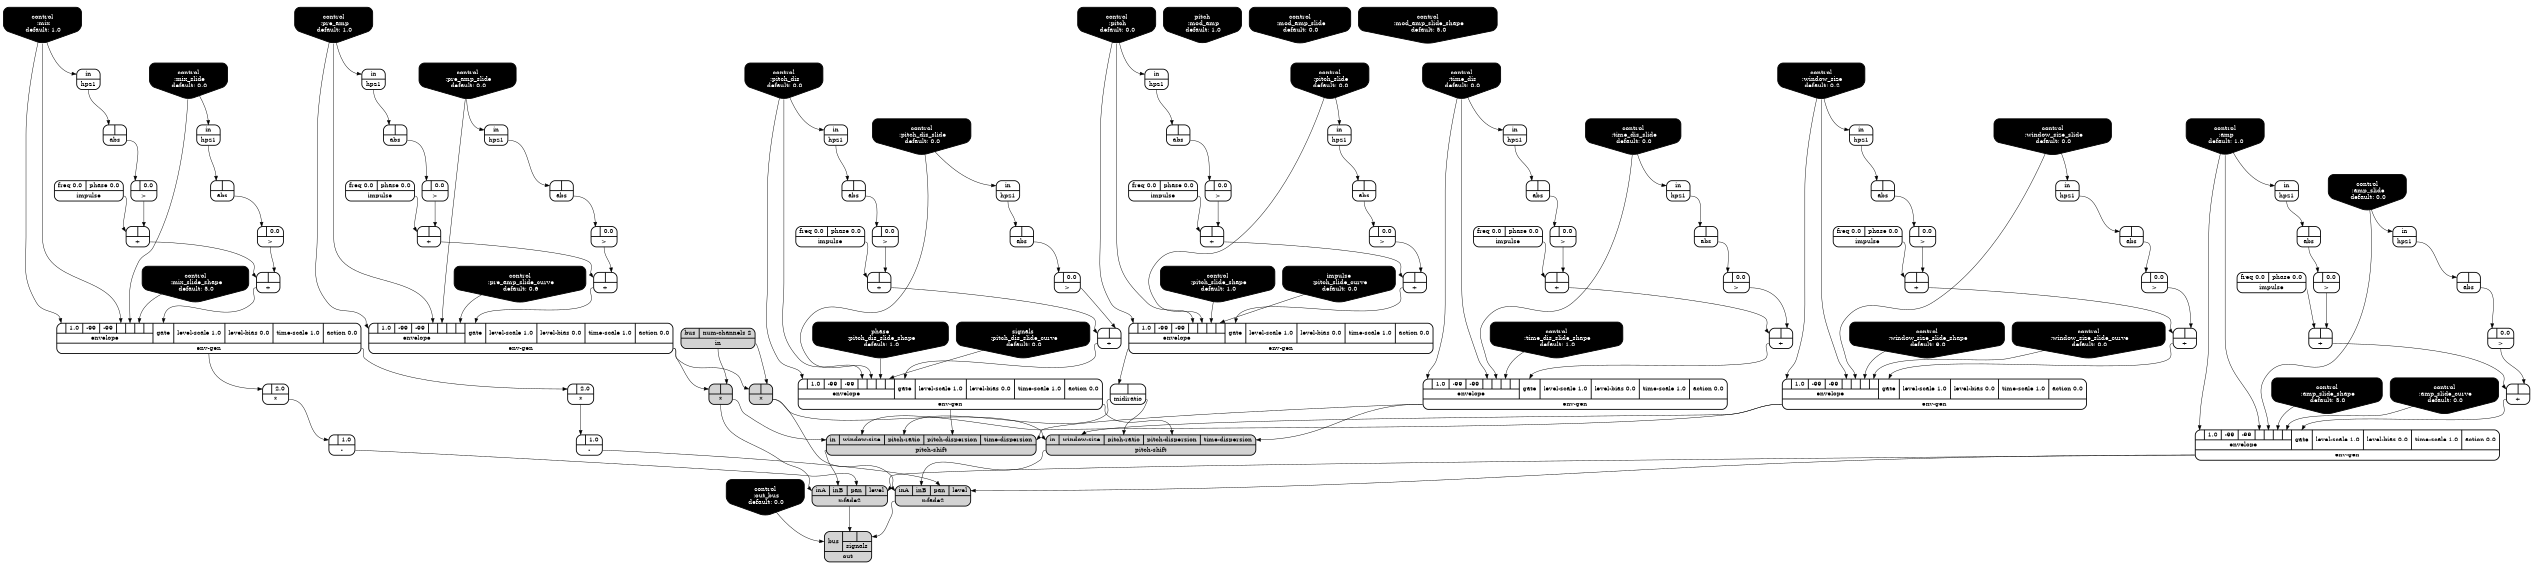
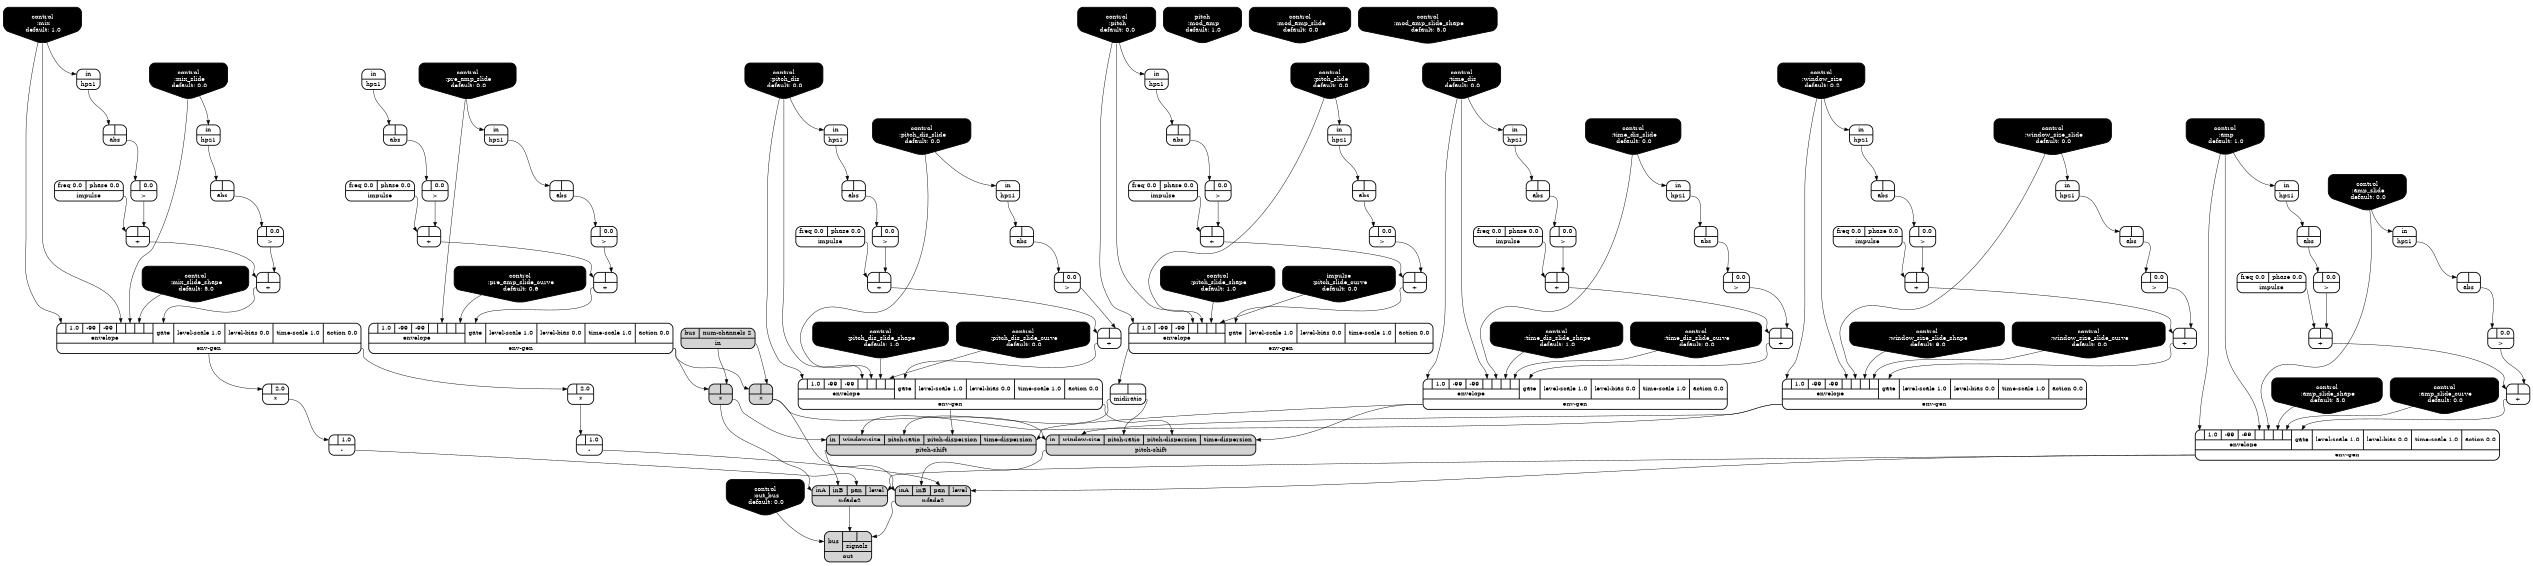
node "control :pre_amp default: 1.0": removed
node "phase :pitch_dis_slide_shape default: 1.0": label "phase :pitch_dis_slide_shape default: 1.0" -> "control :pitch_dis_slide_shape default: 1.0"
node "signals :pitch_dis_slide_curve default: 0.0": label "signals :pitch_dis_slide_curve default: 0.0" -> "control :pitch_dis_slide_curve default: 0.0"
node "control :time_dis_slide_curve default: 0.0": added
